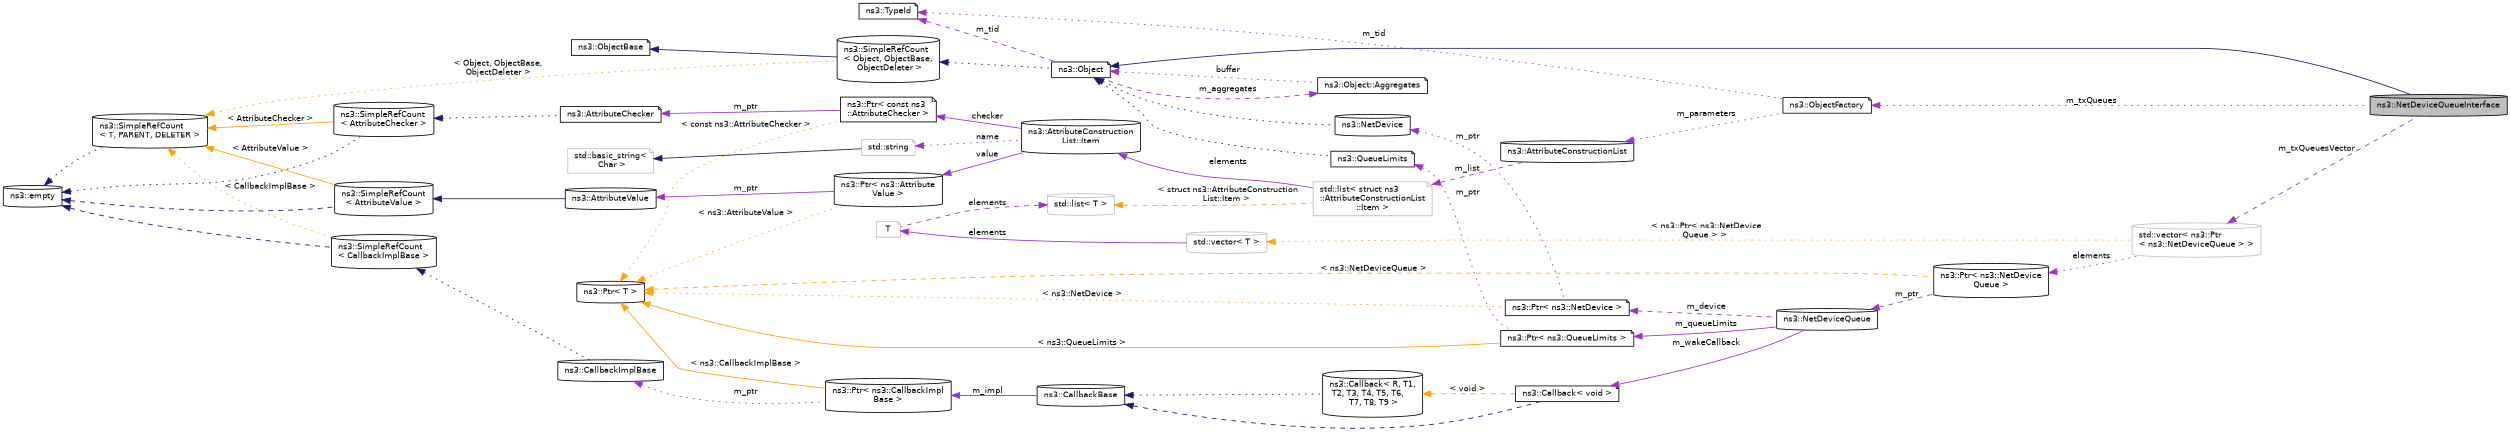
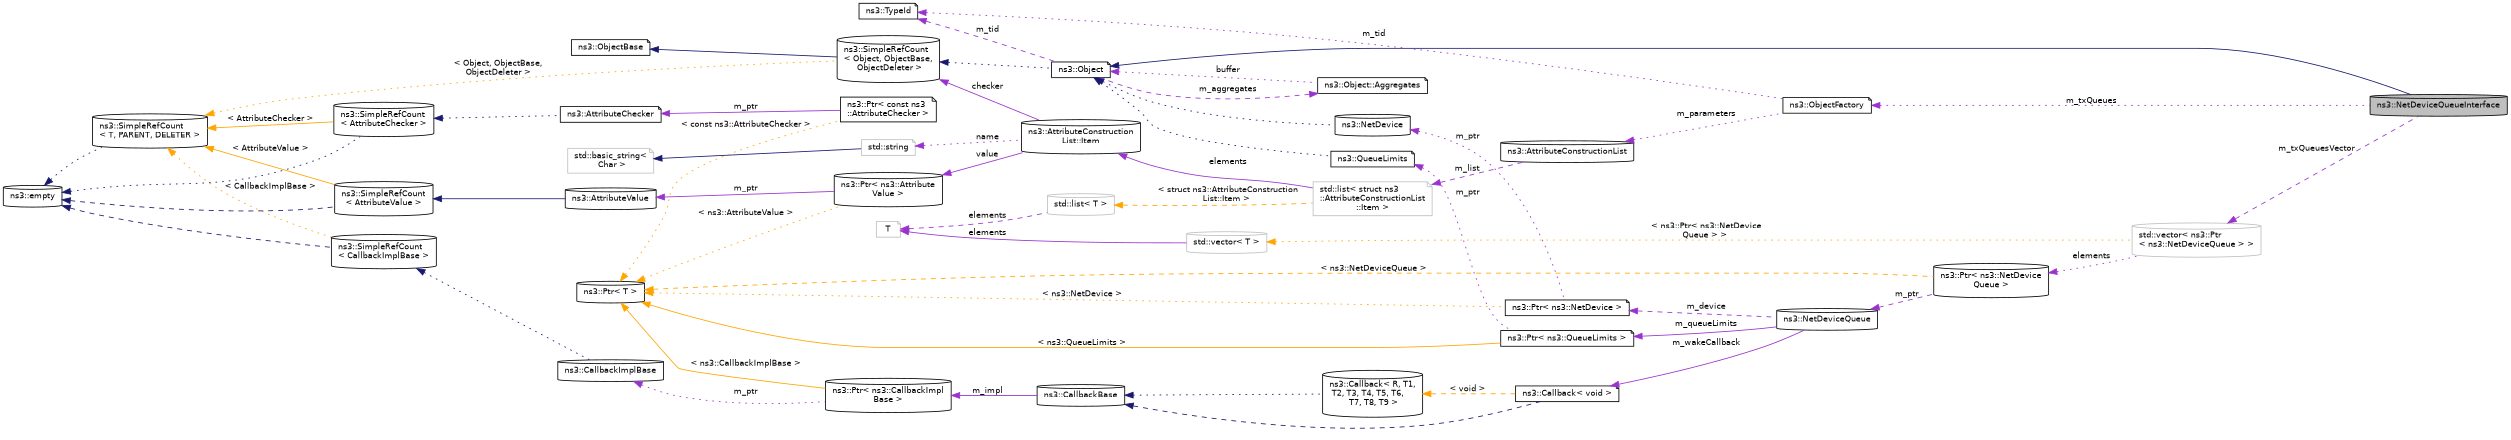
edge "ns3::AttributeConstruction List::Item" -> "ns3::Ptr< const ns3 ::AttributeChecker >": now "ns3::AttributeConstruction List::Item" -> "ns3::SimpleRefCount < Object, ObjectBase, ObjectDeleter >"
edge "T" -> "std::list< T >": reversed
